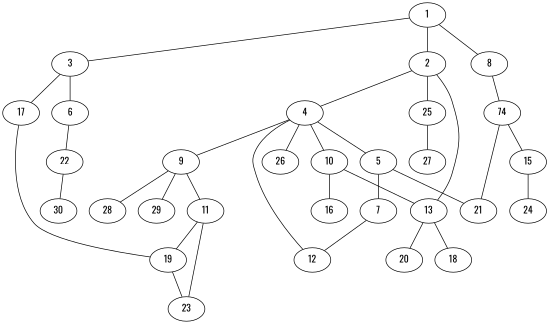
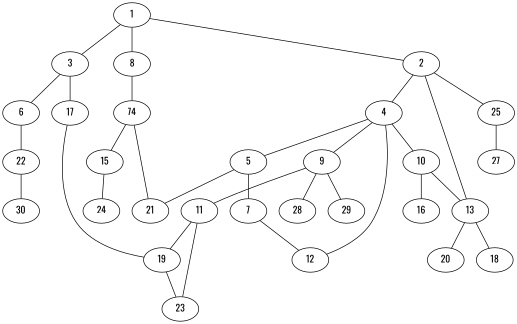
node "26": removed
